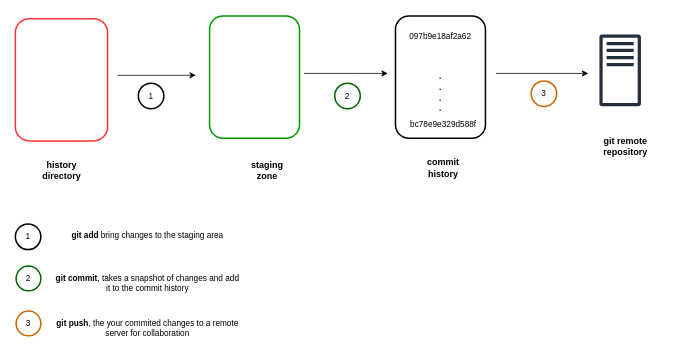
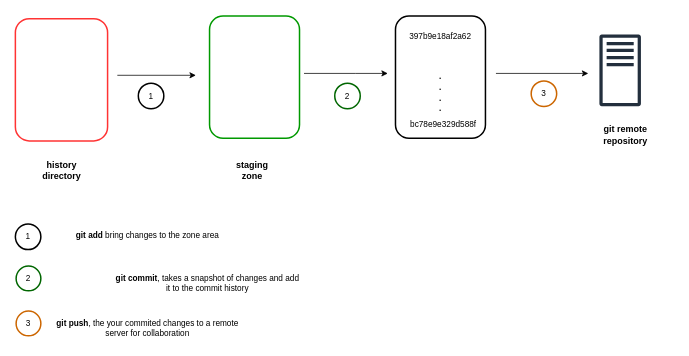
node "097b9e18af2a62": label "097b9e18af2a62" -> "397b9e18af2a62"
node "git remote repository": moved (626, 146) -> (626, 135)
node "commit history": removed
node "staging zone": moved (267, 170) -> (252, 170)
node "git add bring changes to the staging area": label "git add bring changes to the staging area" -> "git add bring changes to the zone area"
node "git commit, takes a snapshot of changes and add it to the commit history": moved (148, 283) -> (208, 283)
